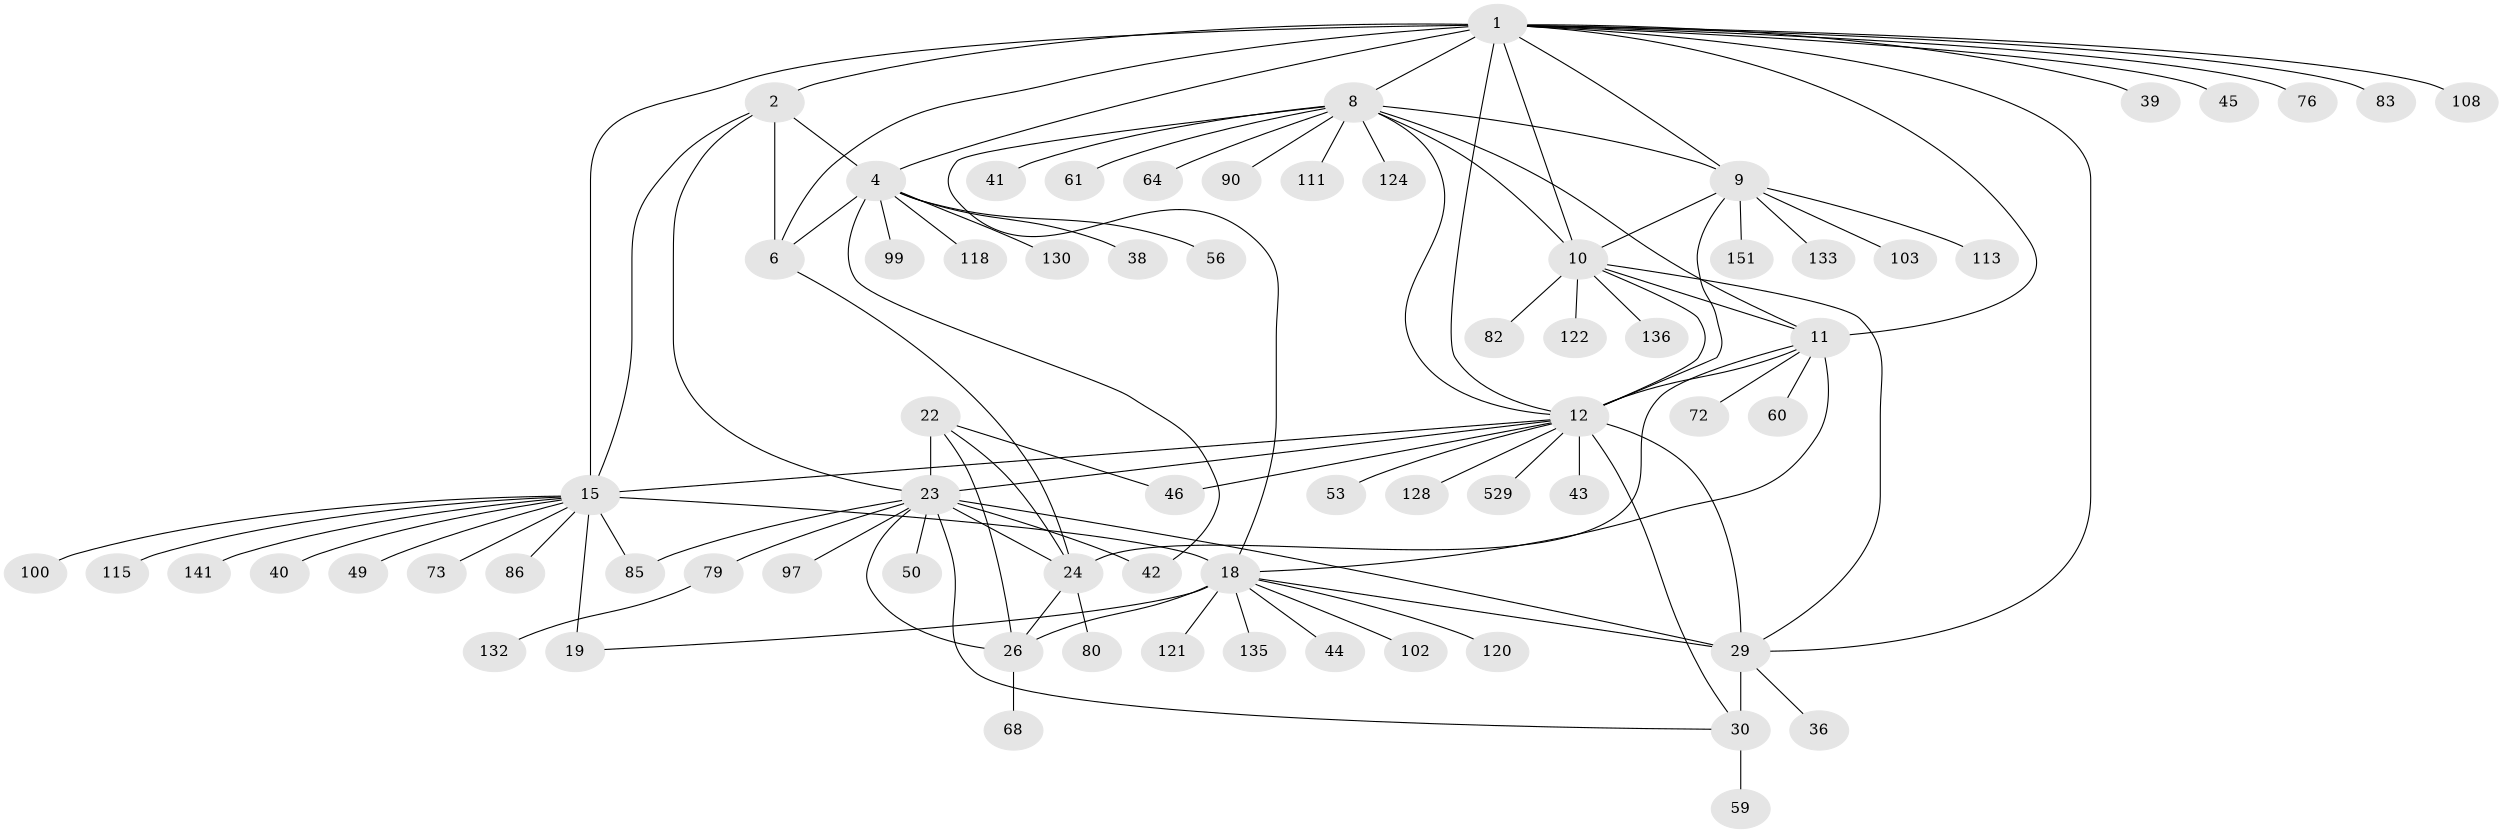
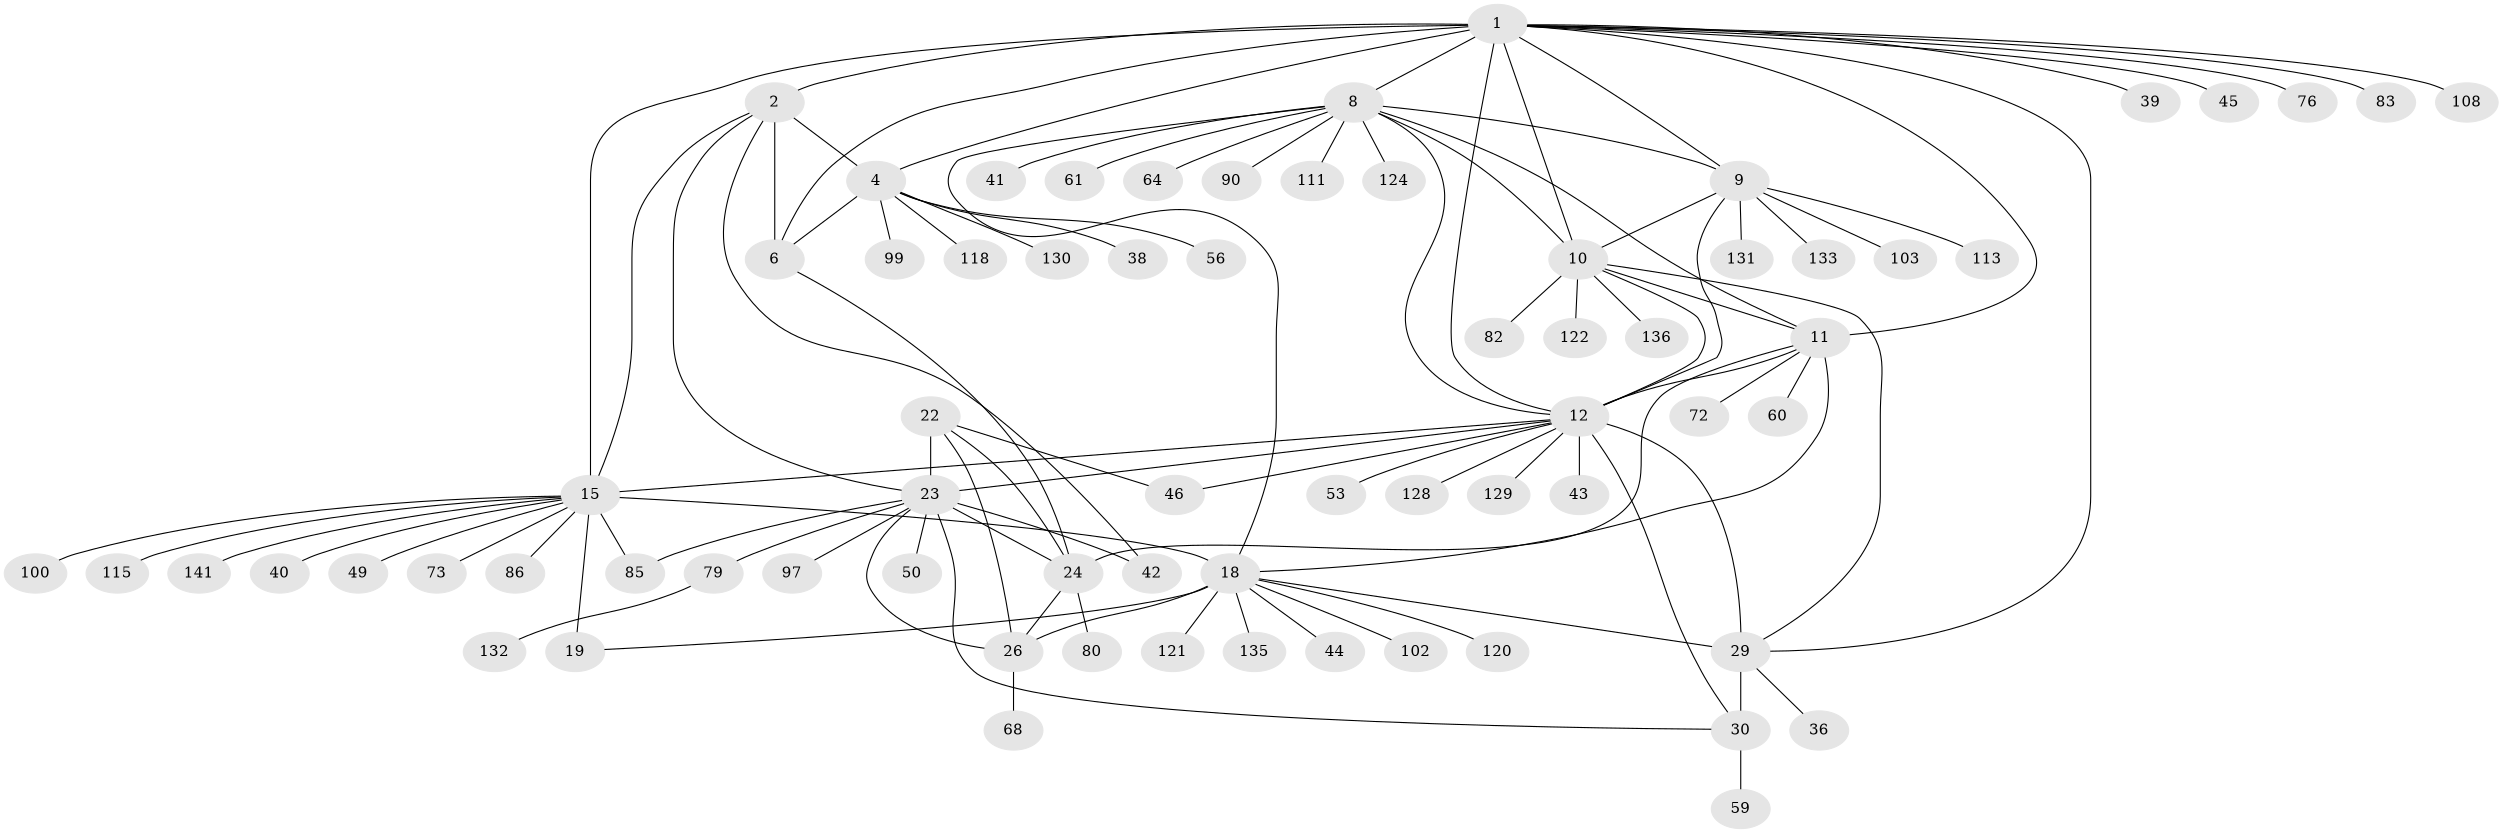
node "151": label "151" -> "131"
edge "4" -- "42": now "2" -- "42"
node "529": label "529" -> "129"
edge "23" -- "29": removed
